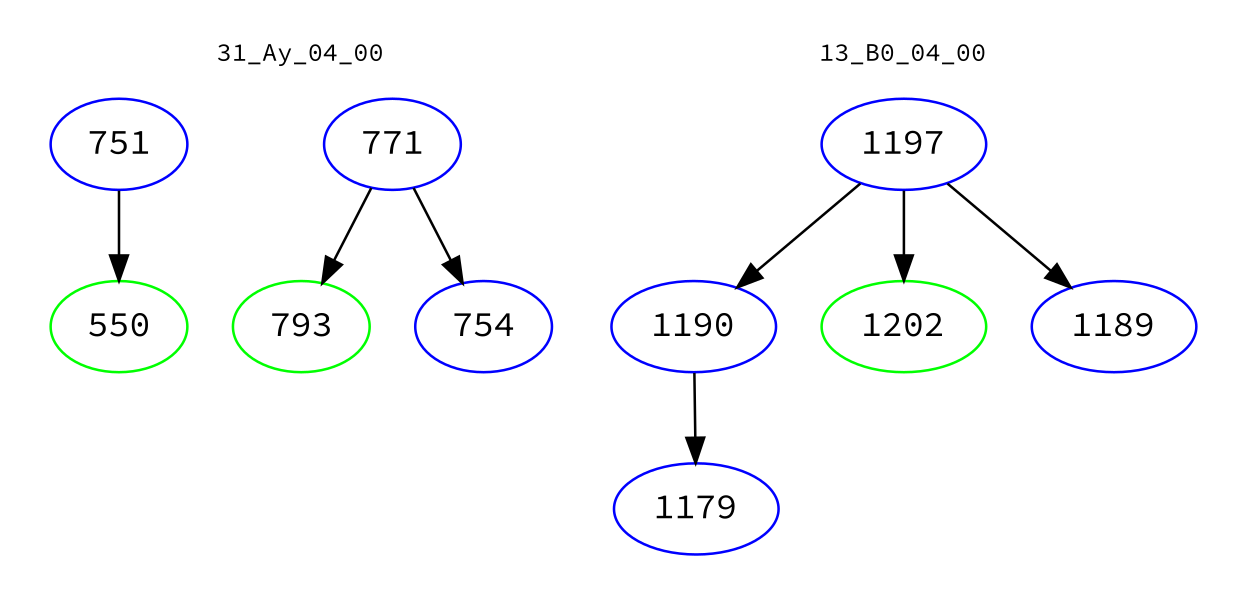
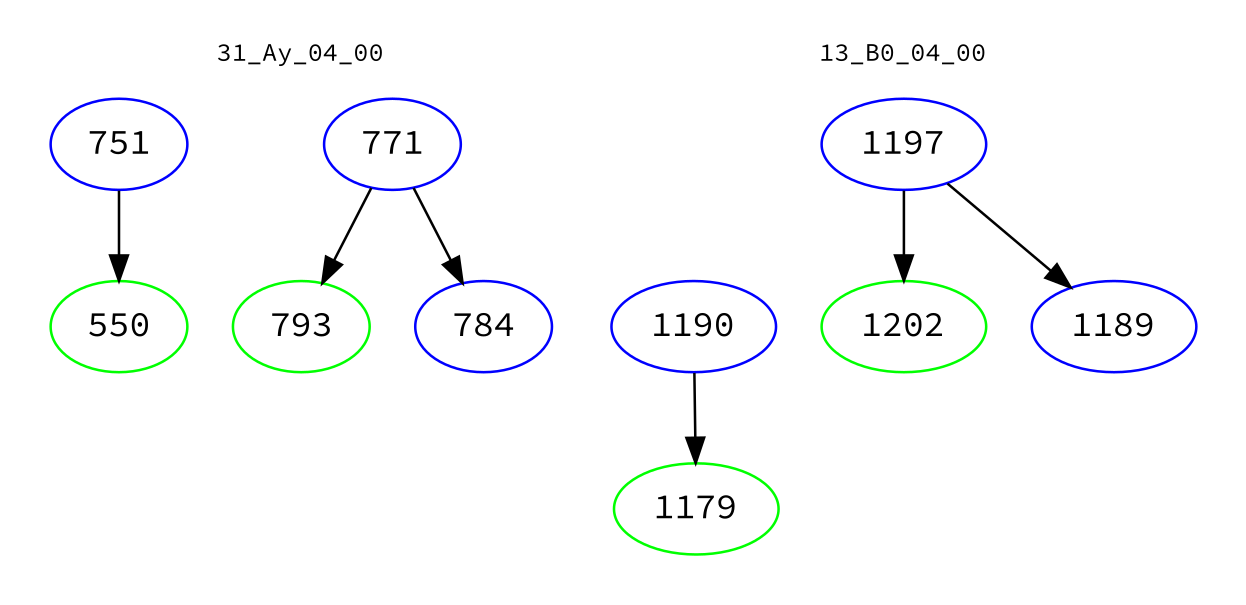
edge "1197" -> "1190": removed
node "754": label "754" -> "784"
node "1179": color blue -> green
